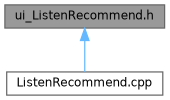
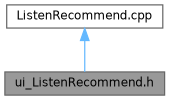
edge "ListenRecommend.cpp" -> "ui_ListenRecommend.h": reversed
